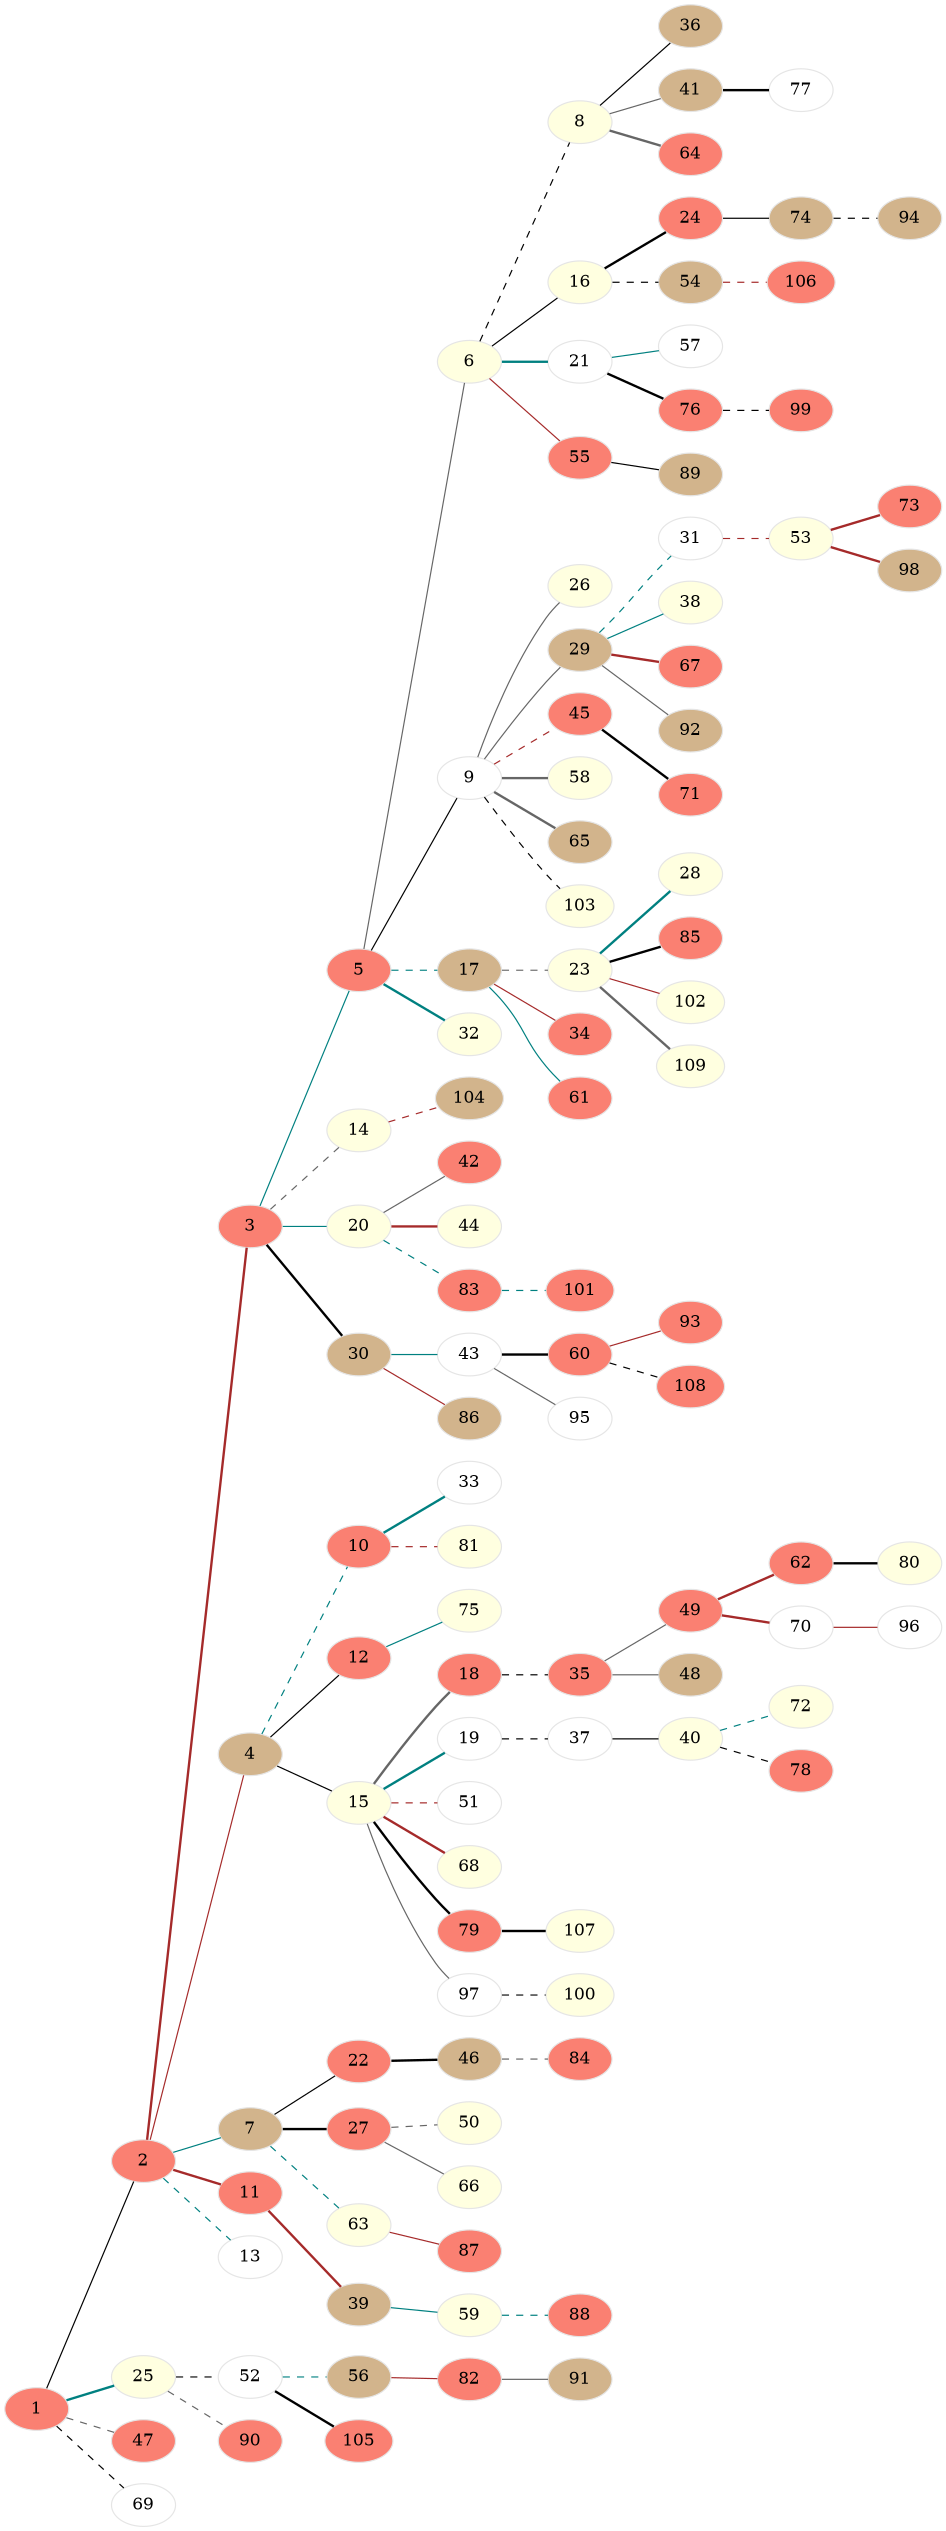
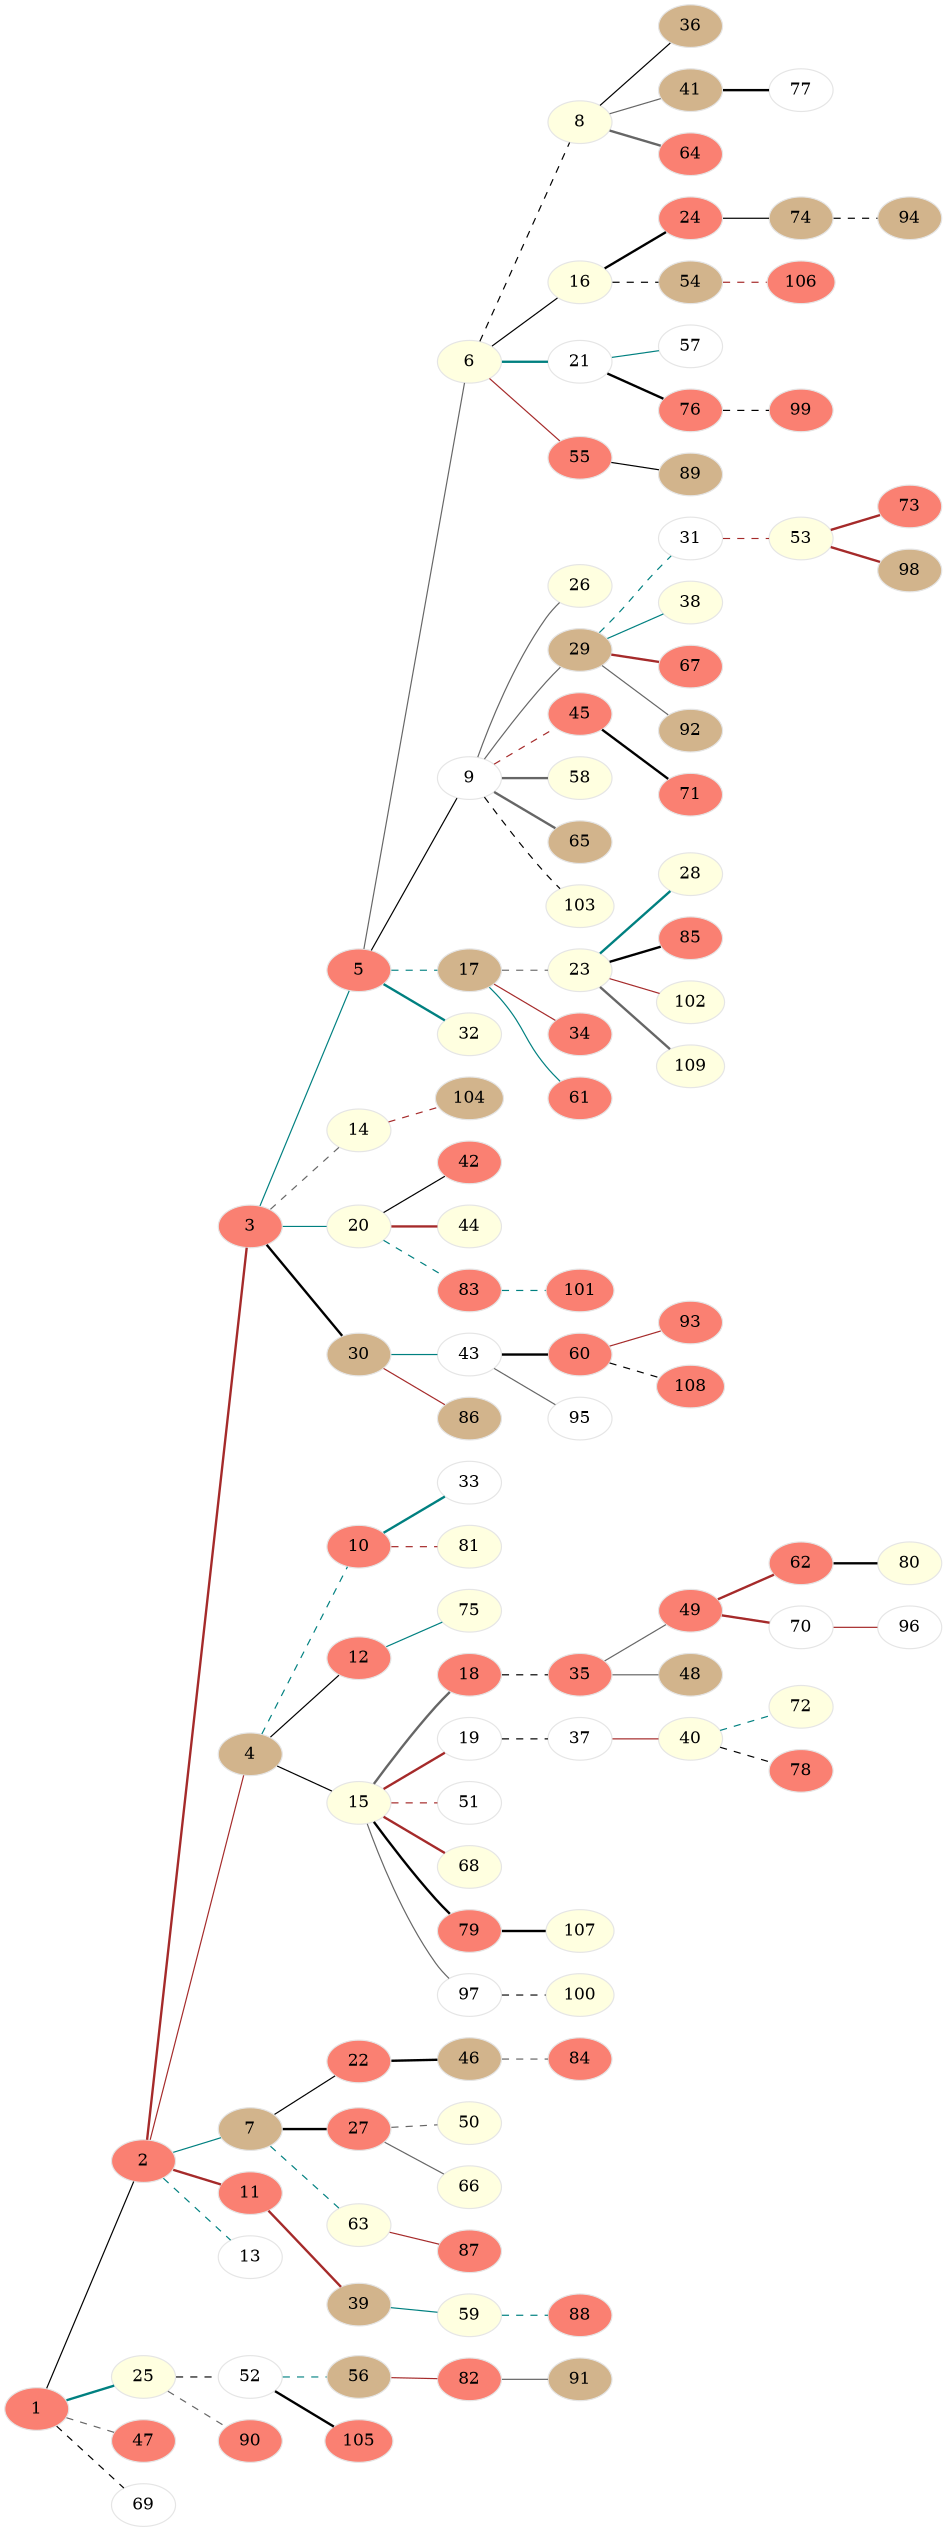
edge "42" -- "20": color gray40 -> black
edge "37" -- "40": color black -> brown
edge "19" -- "15": color teal -> brown
